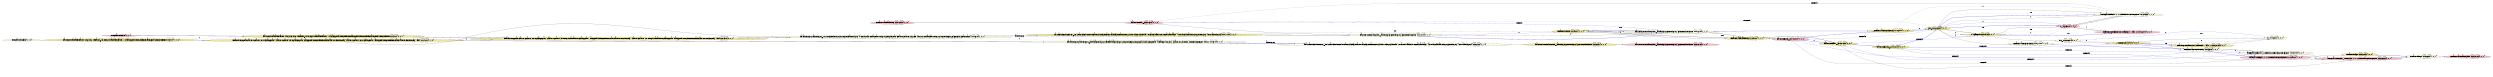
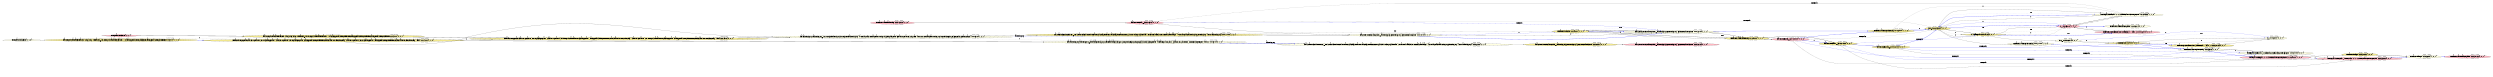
node "testHarness.waitForTaskCompletion()@@@26@@@['0', '1', '0']": added
edge "final int numRecords = 5@@@21@@@['1', '0', '0']" -> "testHarness.waitForTaskRunning()@@@20@@@['1', '1', '1']": reversed
